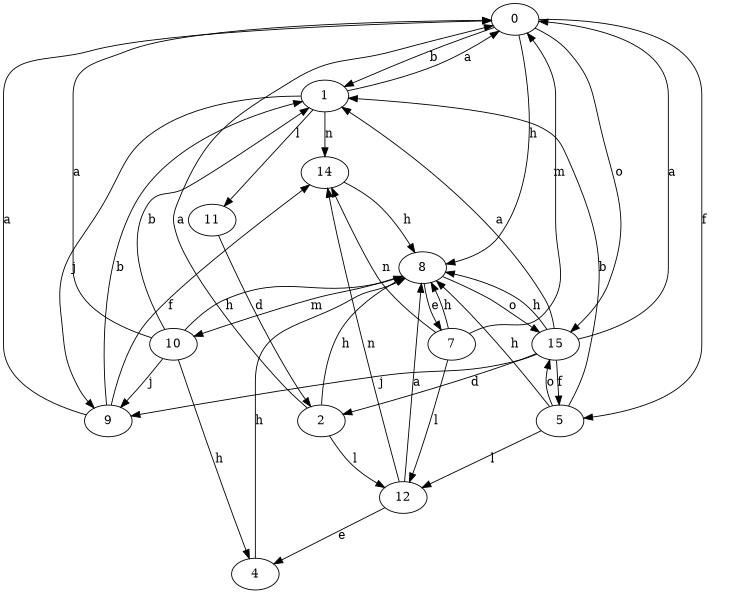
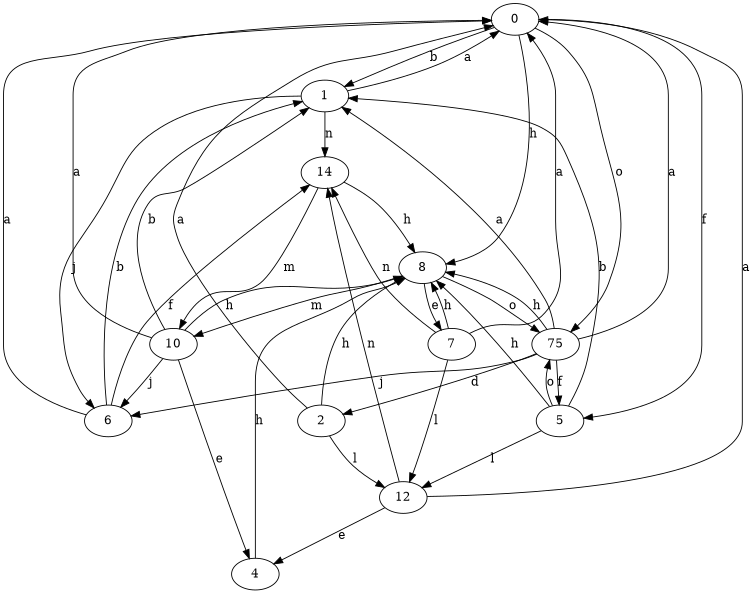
edge "7" -> "0": label "m" -> "a"
node "11": removed
edge "14" -> "10": added, label "m"
node "15": label "15" -> "75"
edge "12" -> "8": now "12" -> "0"
node "9": label "9" -> "6"
edge "10" -> "4": label "h" -> "e"
